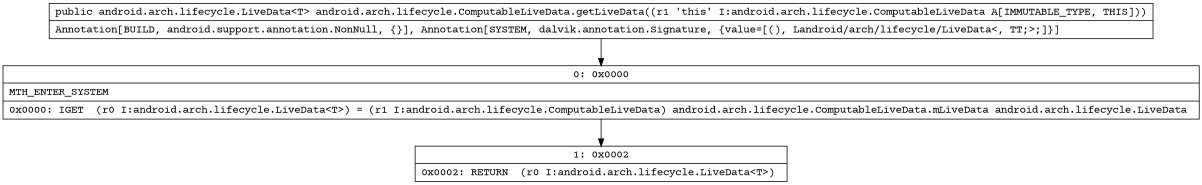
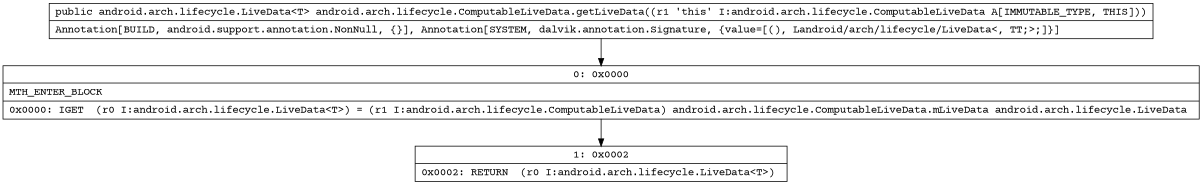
node "0: 0x0000": text "MTH_ENTER_SYSTEM" -> "MTH_ENTER_BLOCK"
